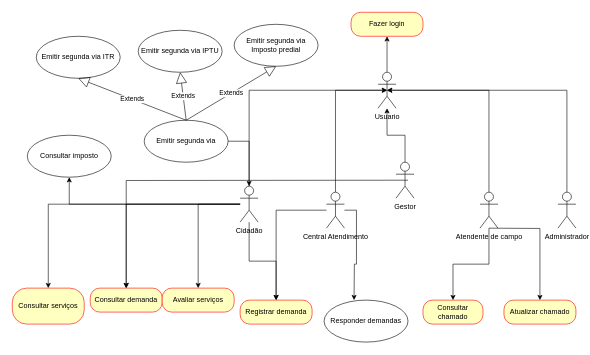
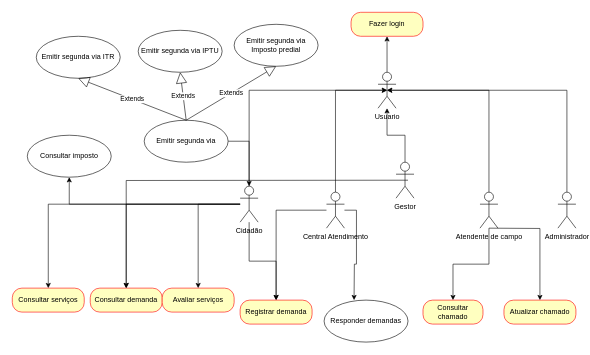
node "Consultar serviços": size 72x36 -> 72x24
